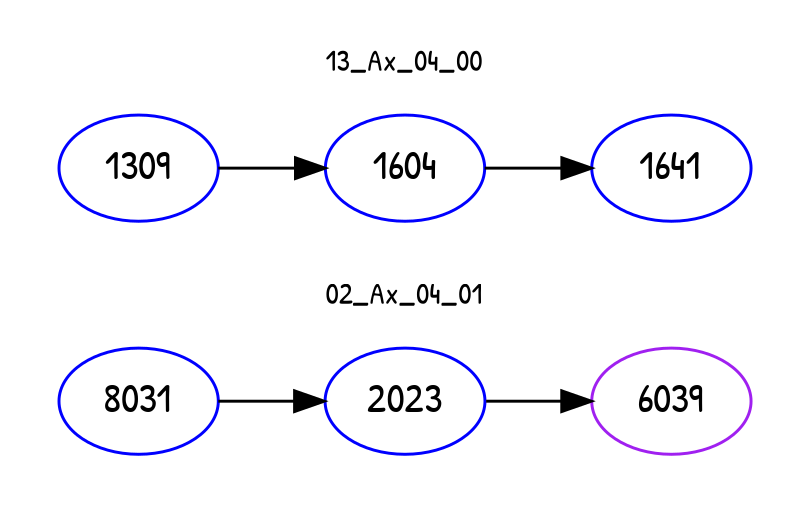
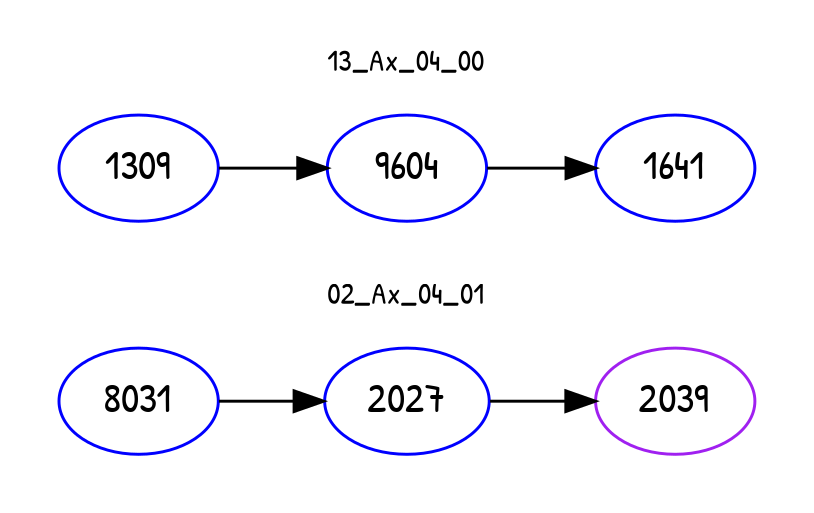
node "1604": label "1604" -> "9604"
node "2023": label "2023" -> "2027"
node "6039": label "6039" -> "2039"
